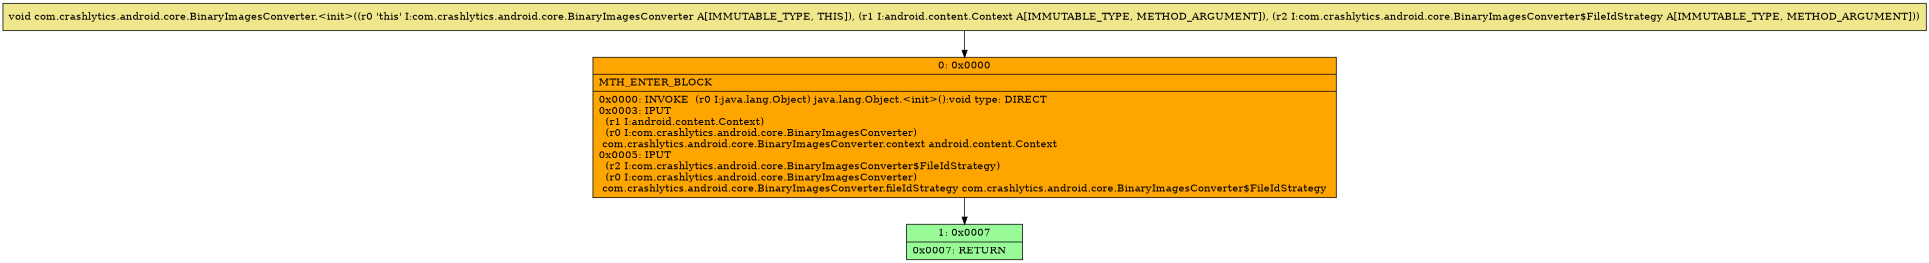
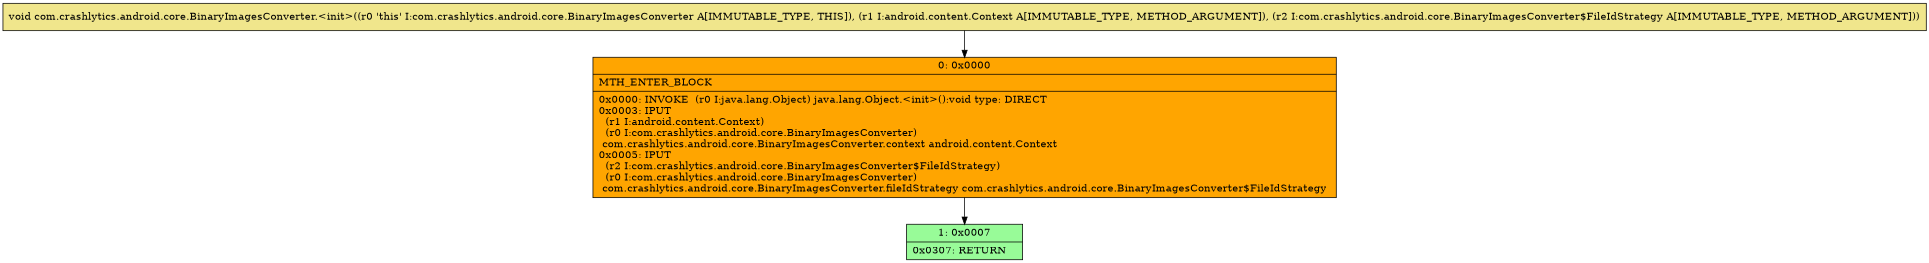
node "1: 0x0007": text "0x0007: RETURN" -> "0x0307: RETURN"
